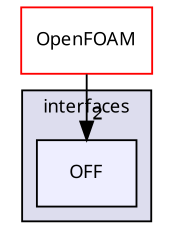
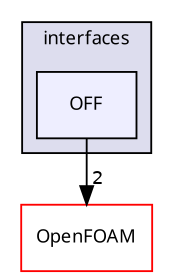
edge "OpenFOAM" -> "OFF": reversed
